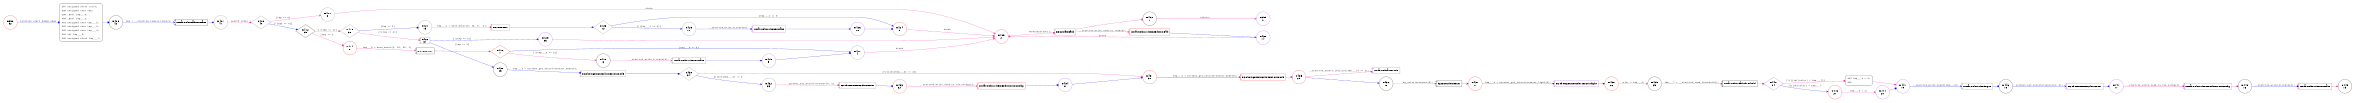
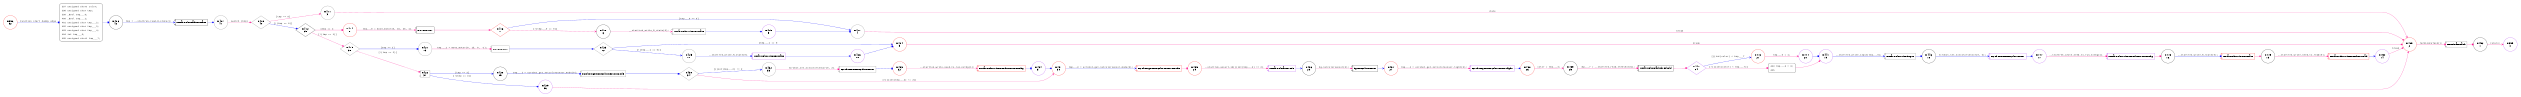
edge "TerminateTask" -> "__startrek_write_need_to_read": now "N449 15" -> "__startrek_write_need_to_read"
edge "N435 29" -> "N436 28": now "__startrek_assert_i0" -> "N436 28"
edge "N437 27" -> "ecrobot_get_nxtcolorsensor_light": color blue -> deeppink
